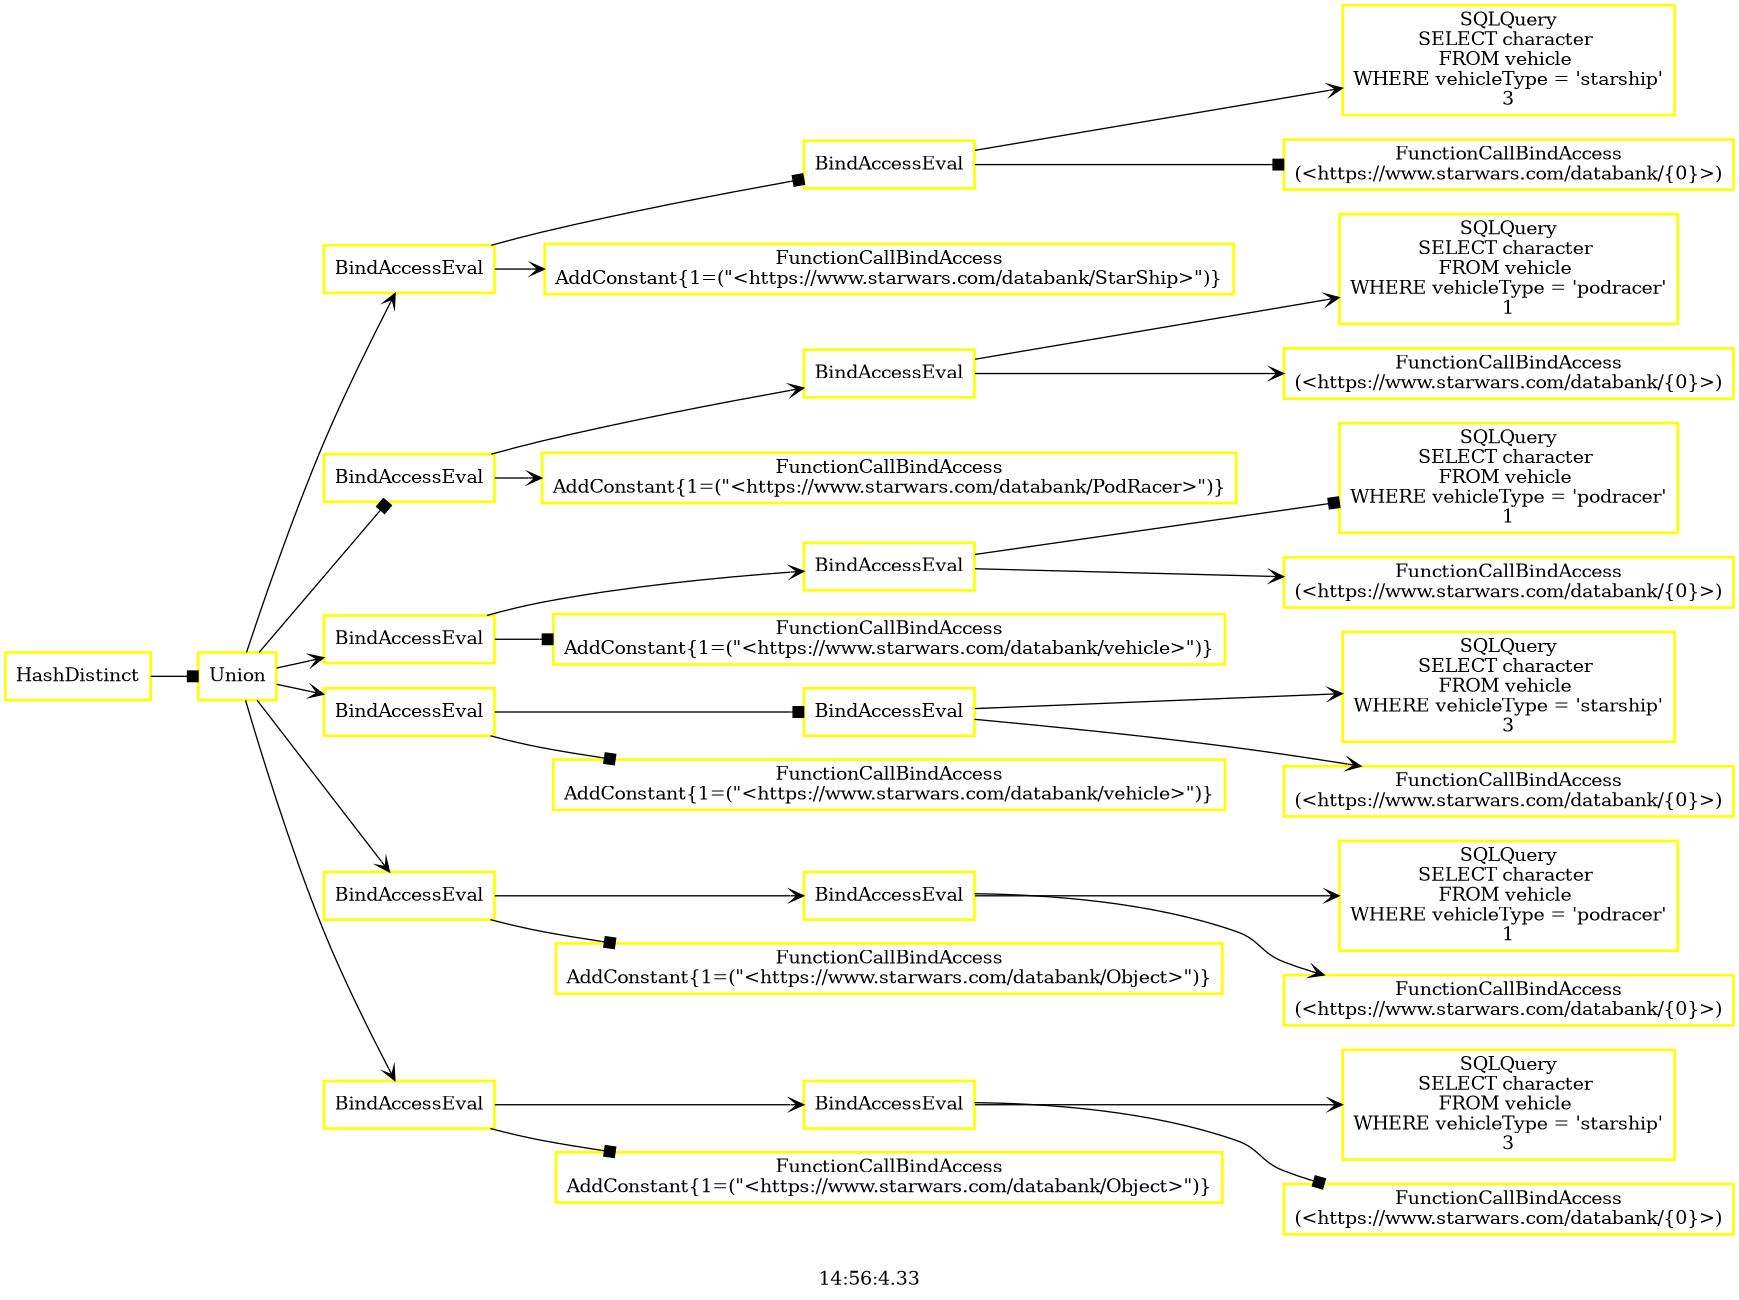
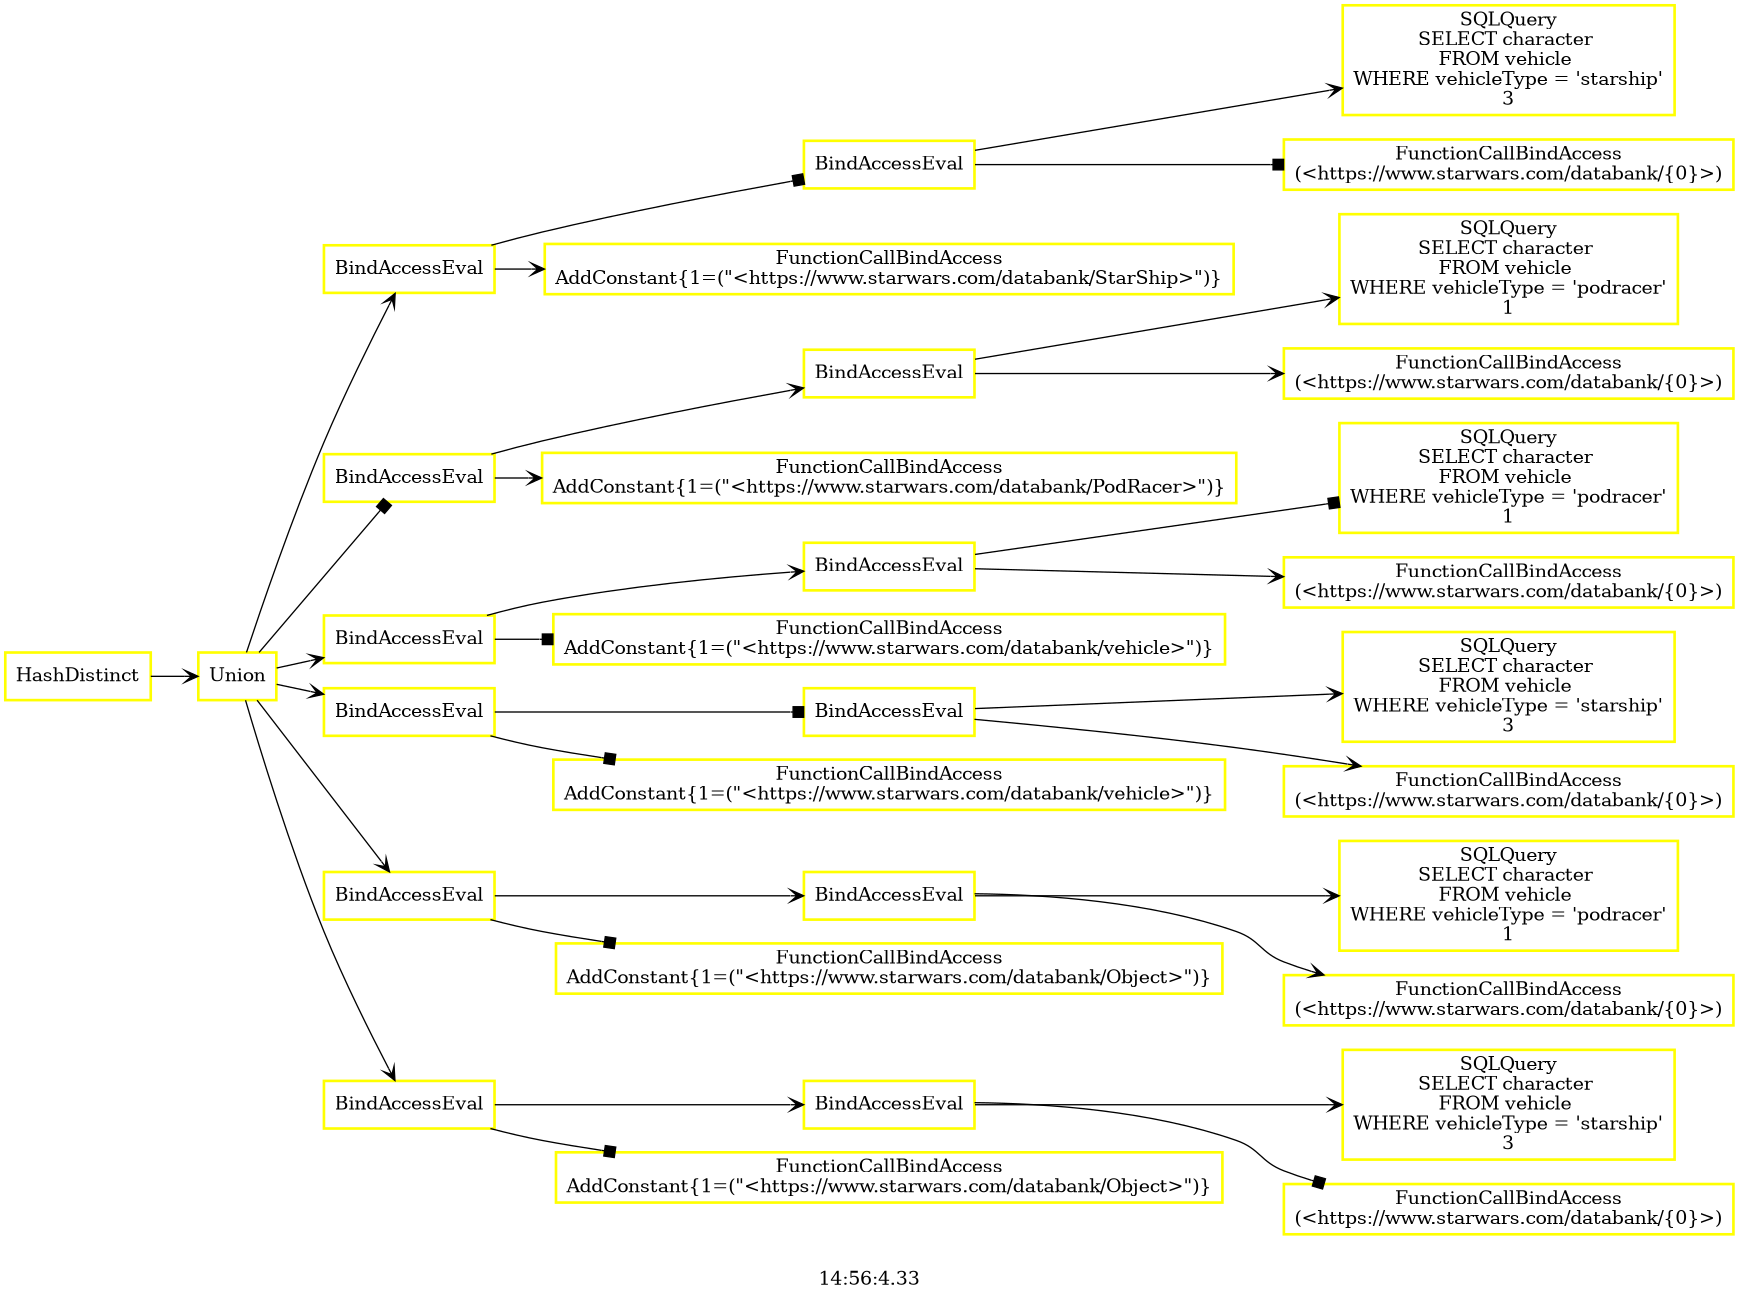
edge "HashDistinct" -> "Union": arrowhead box -> vee
